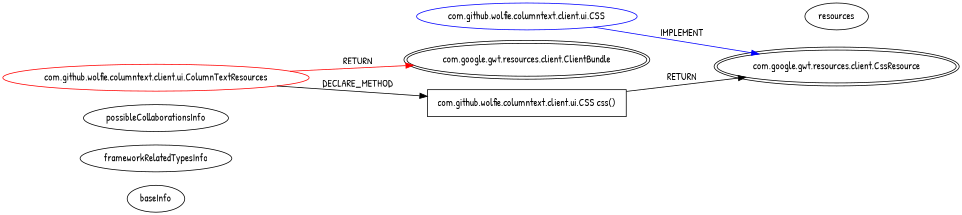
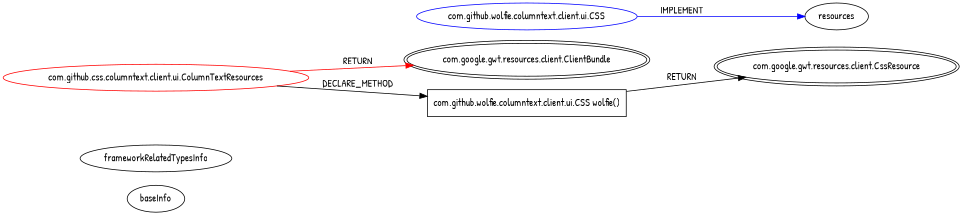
edge "com.github.wolfie.columntext.client.ui.CSS" -> "com.google.gwt.resources.client.CssResource": now "com.github.wolfie.columntext.client.ui.CSS" -> "resources"
node "com.github.wolfie.columntext.client.ui.ColumnTextResources": label "com.github.wolfie.columntext.client.ui.ColumnTextResources" -> "com.github.css.columntext.client.ui.ColumnTextResources"
node "com.github.wolfie.columntext.client.ui.CSS css()": label "com.github.wolfie.columntext.client.ui.CSS css()" -> "com.github.wolfie.columntext.client.ui.CSS wolfie()"
node "possibleCollaborationsInfo": removed
